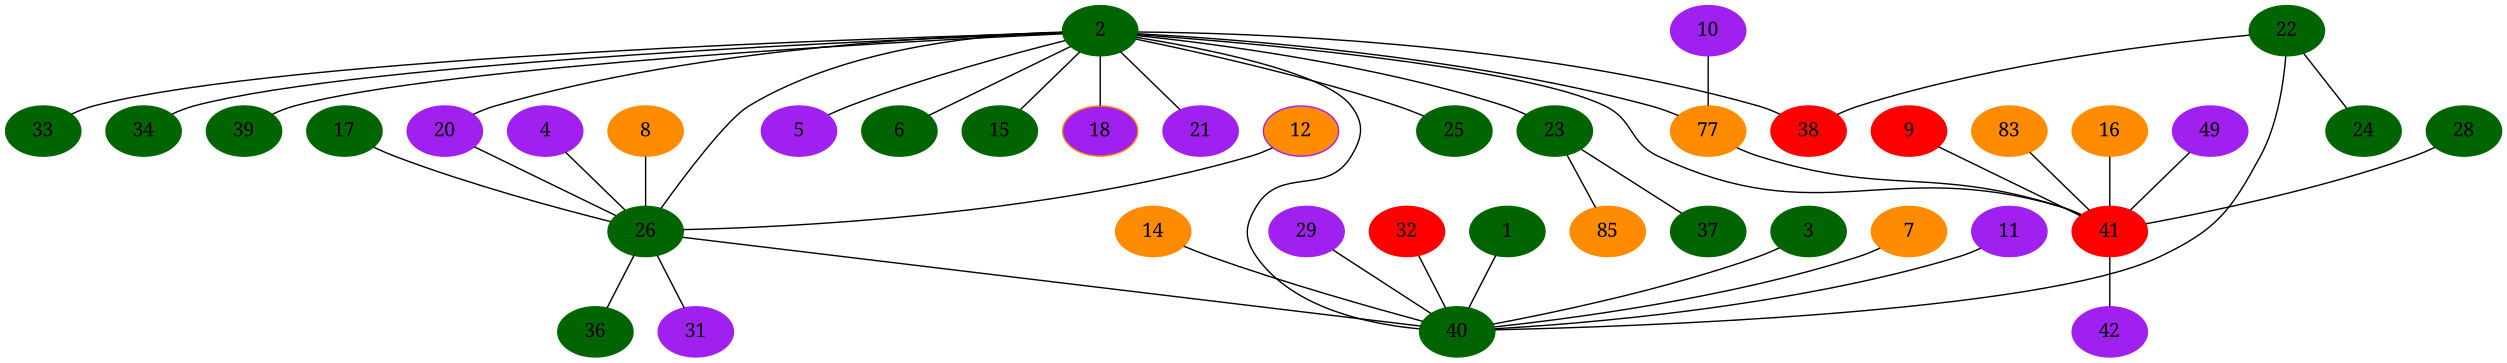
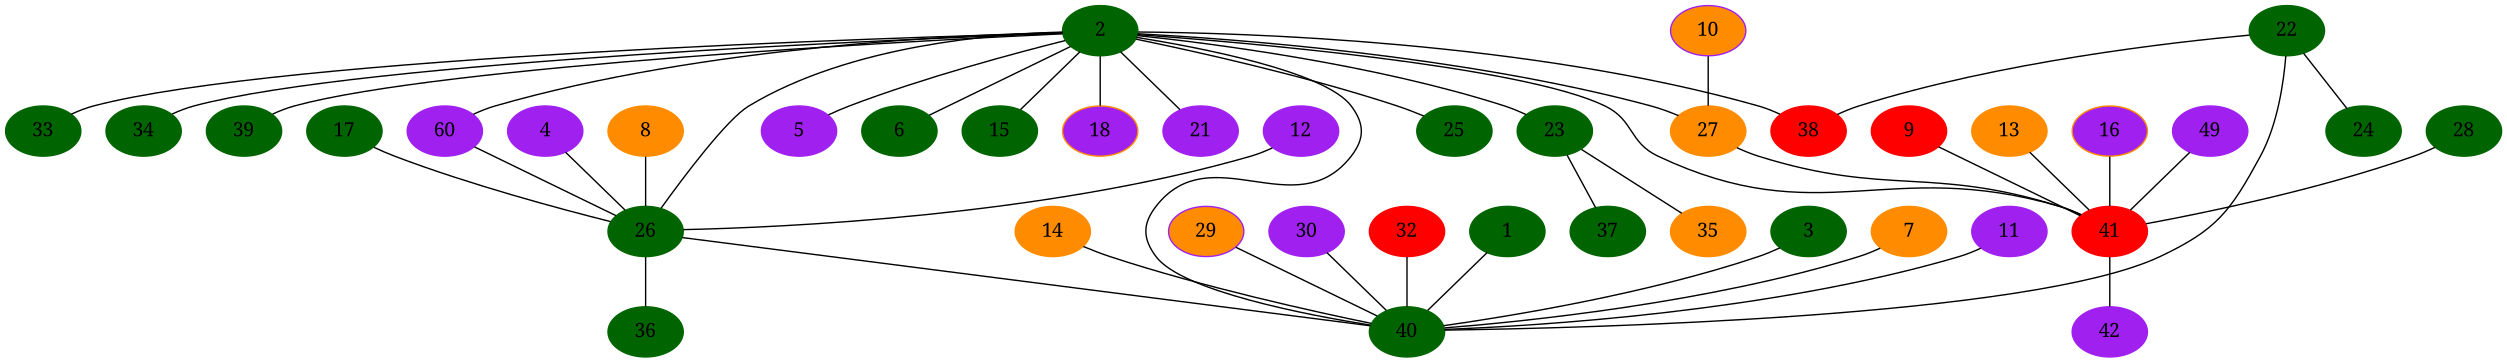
node "10": fillcolor purple -> darkorange
node "20": label "20" -> "60"
node "12": fillcolor darkorange -> purple
node "77": label "77" -> "27"
node "83": label "83" -> "13"
node "16": fillcolor darkorange -> purple
node "29": fillcolor purple -> darkorange
node "30": added
node "85": label "85" -> "35"
node "31": removed
